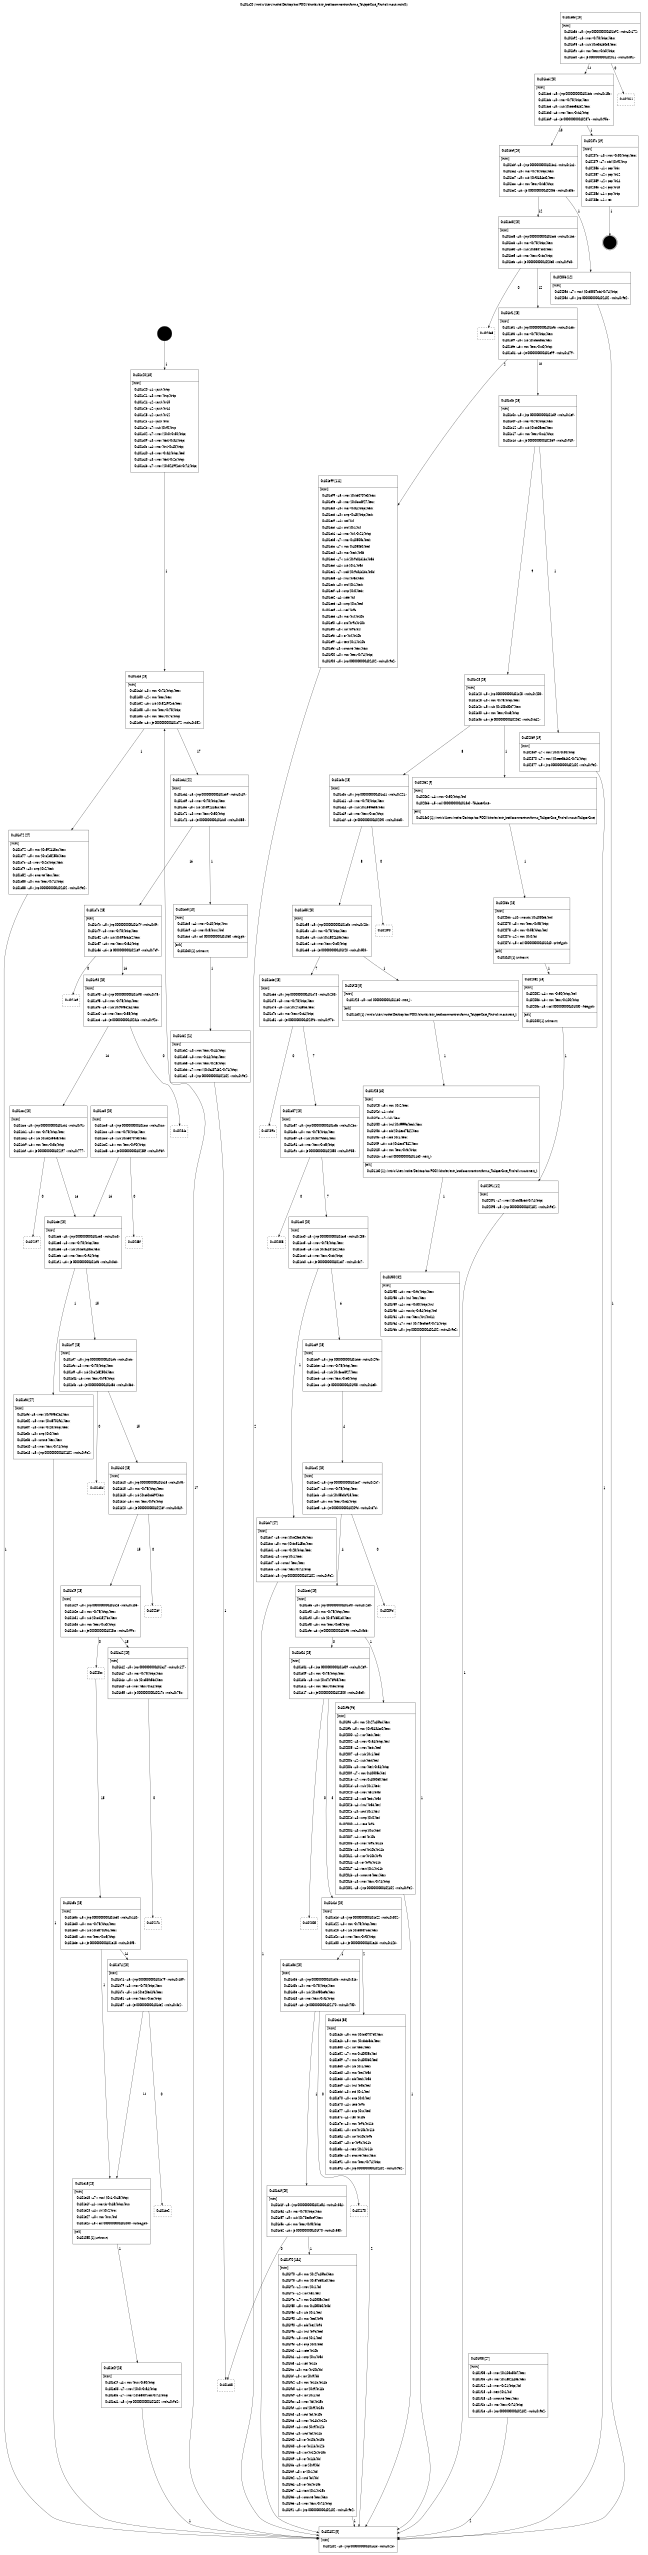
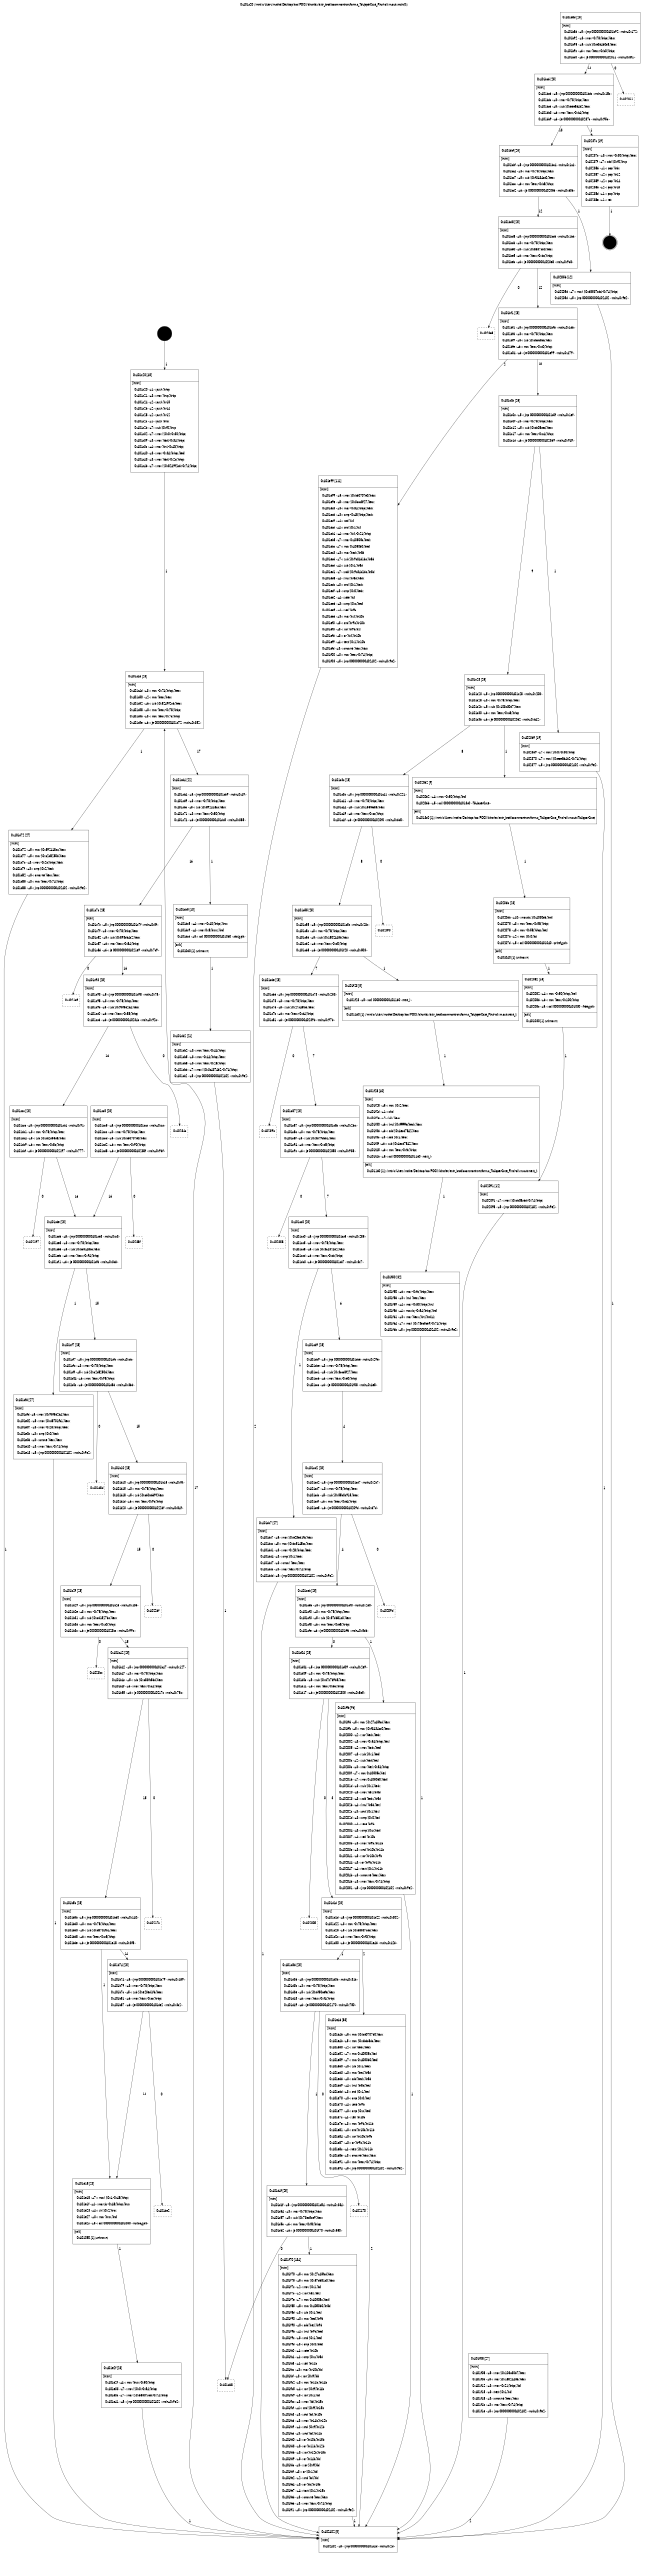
edge "0x4023ba" -> "0x401b5b [25]": now "0x401b42 [25]" -> "0x401b5b [25]"
